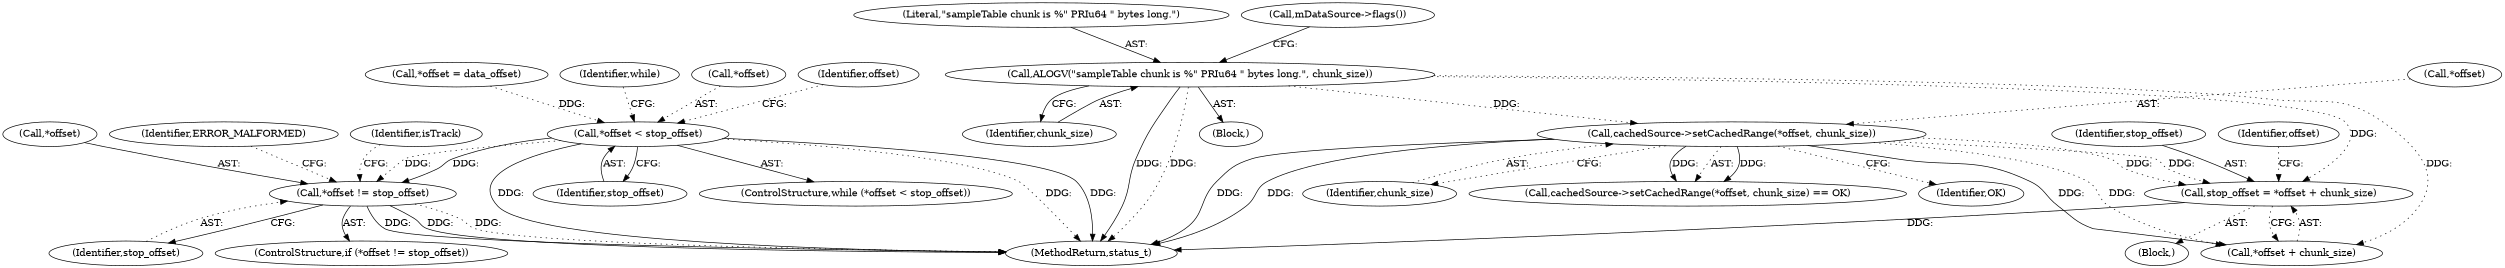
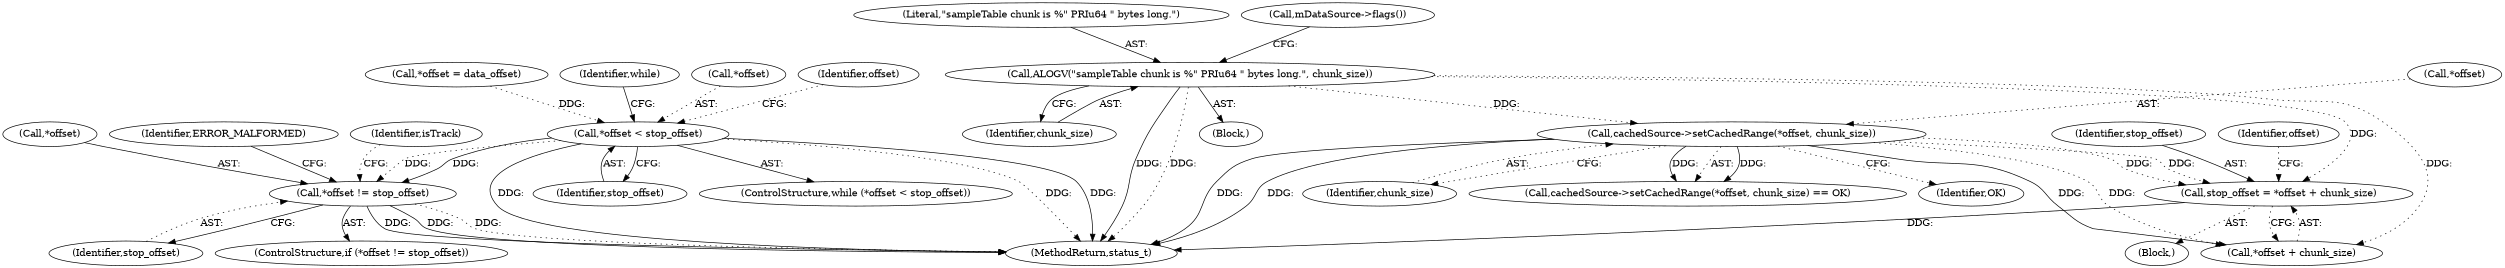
edge "(Identifier,while)" -> "(Call,*offset < stop_offset)": style dotted -> solid
edge "(Identifier,ERROR_MALFORMED)" -> "(Call,*offset != stop_offset)": style dotted -> solid
